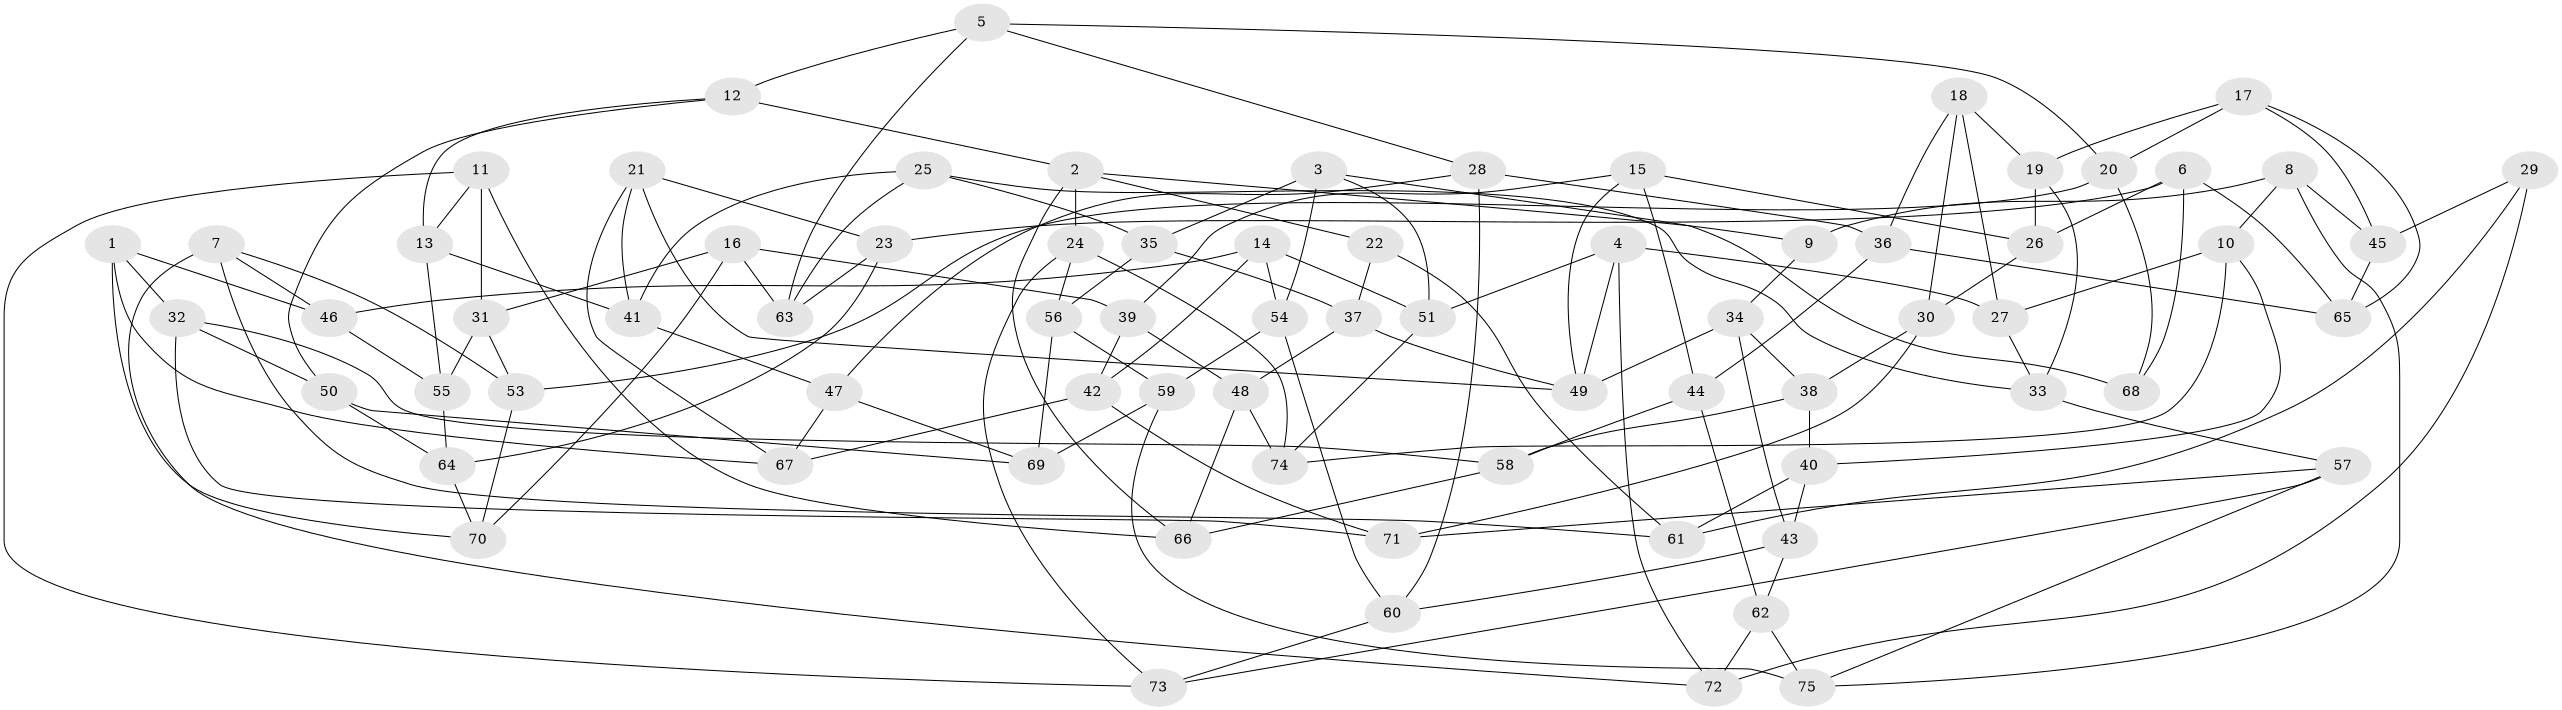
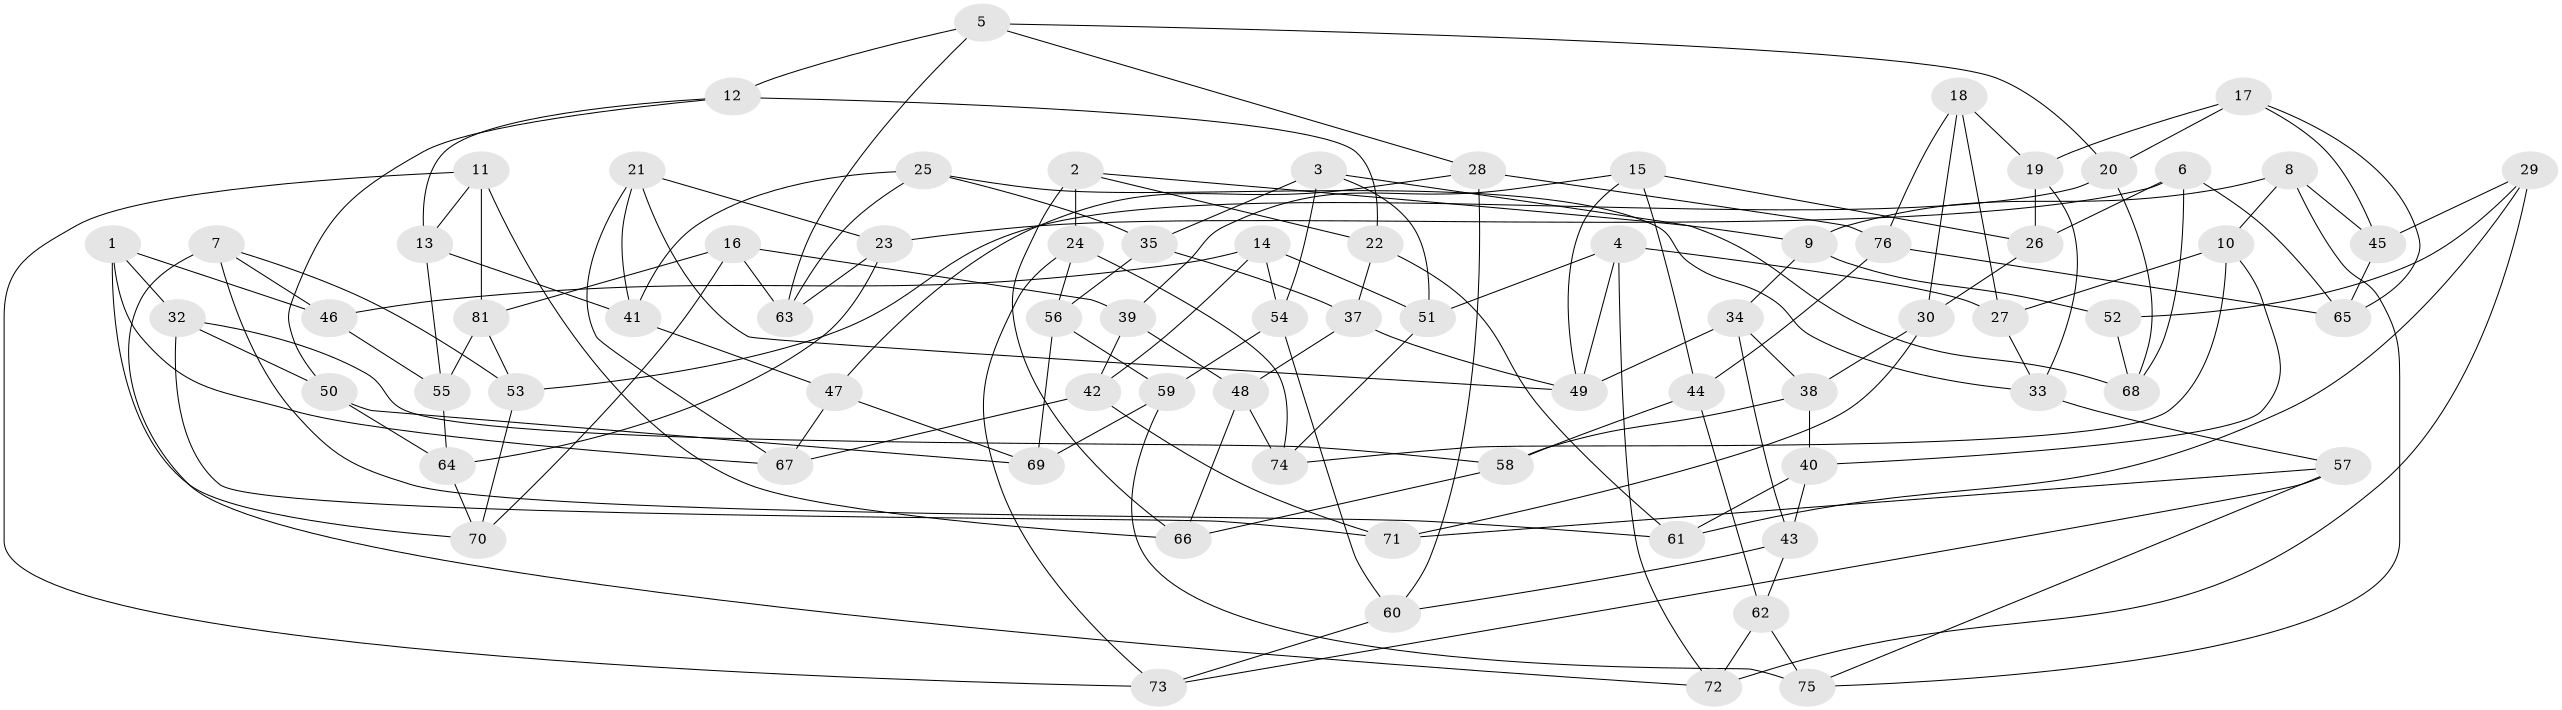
edge "12" -- "2": now "12" -- "22"
node "36": label "36" -> "76"
node "31": label "31" -> "81"
node "52": added
